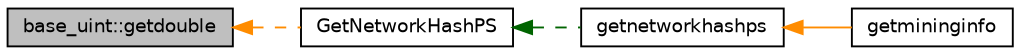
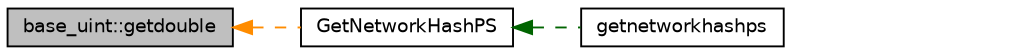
node "getmininginfo": removed
